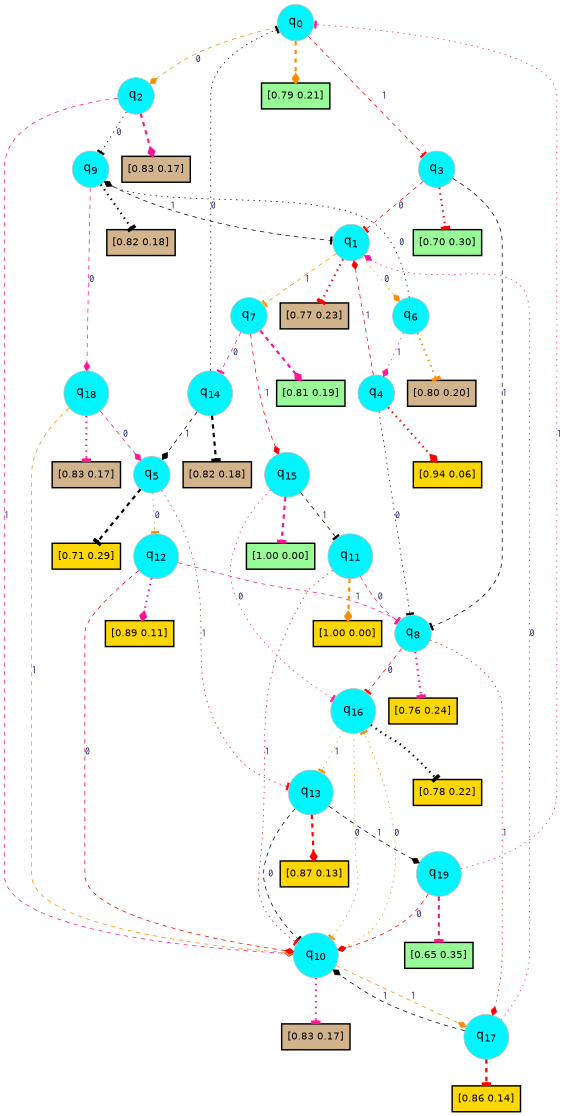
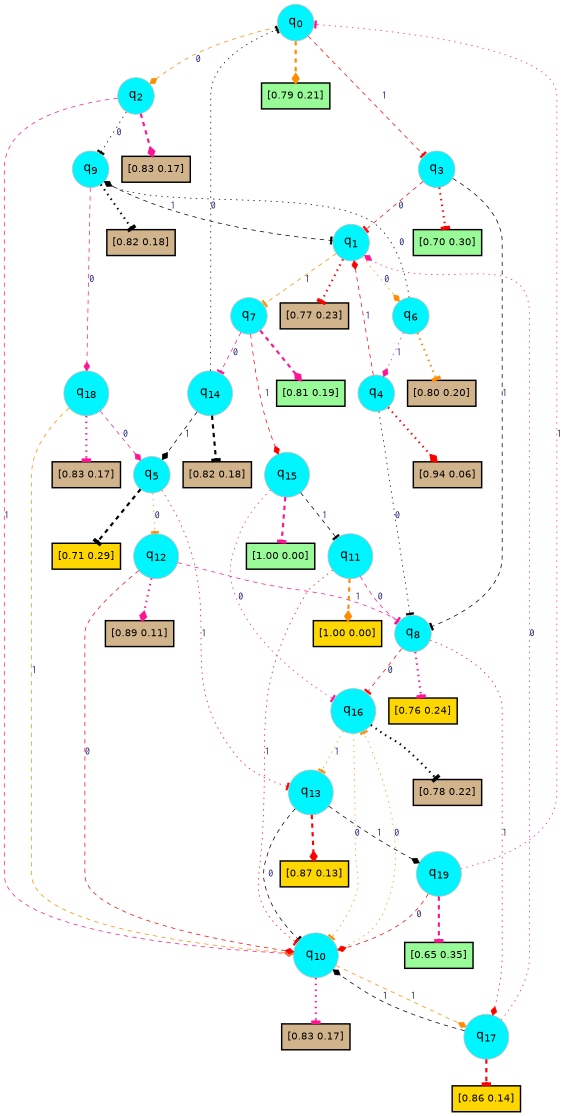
node "[0.94 0.06]": fillcolor gold -> tan
node "[0.89 0.11]": fillcolor gold -> tan
node "[0.78 0.22]": fillcolor gold -> tan
